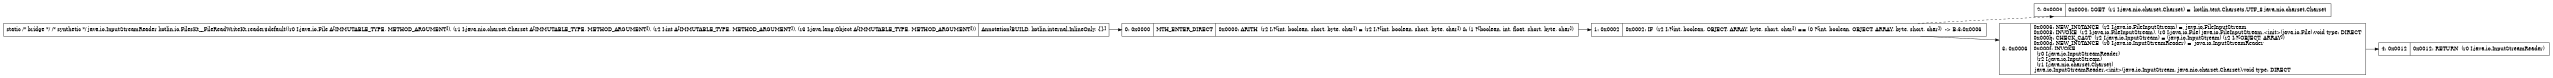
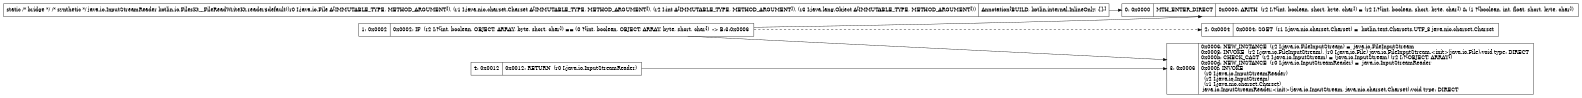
edge "0: 0x0000" -> "1: 0x0002": reversed
edge "3: 0x0006" -> "4: 0x0012": reversed
